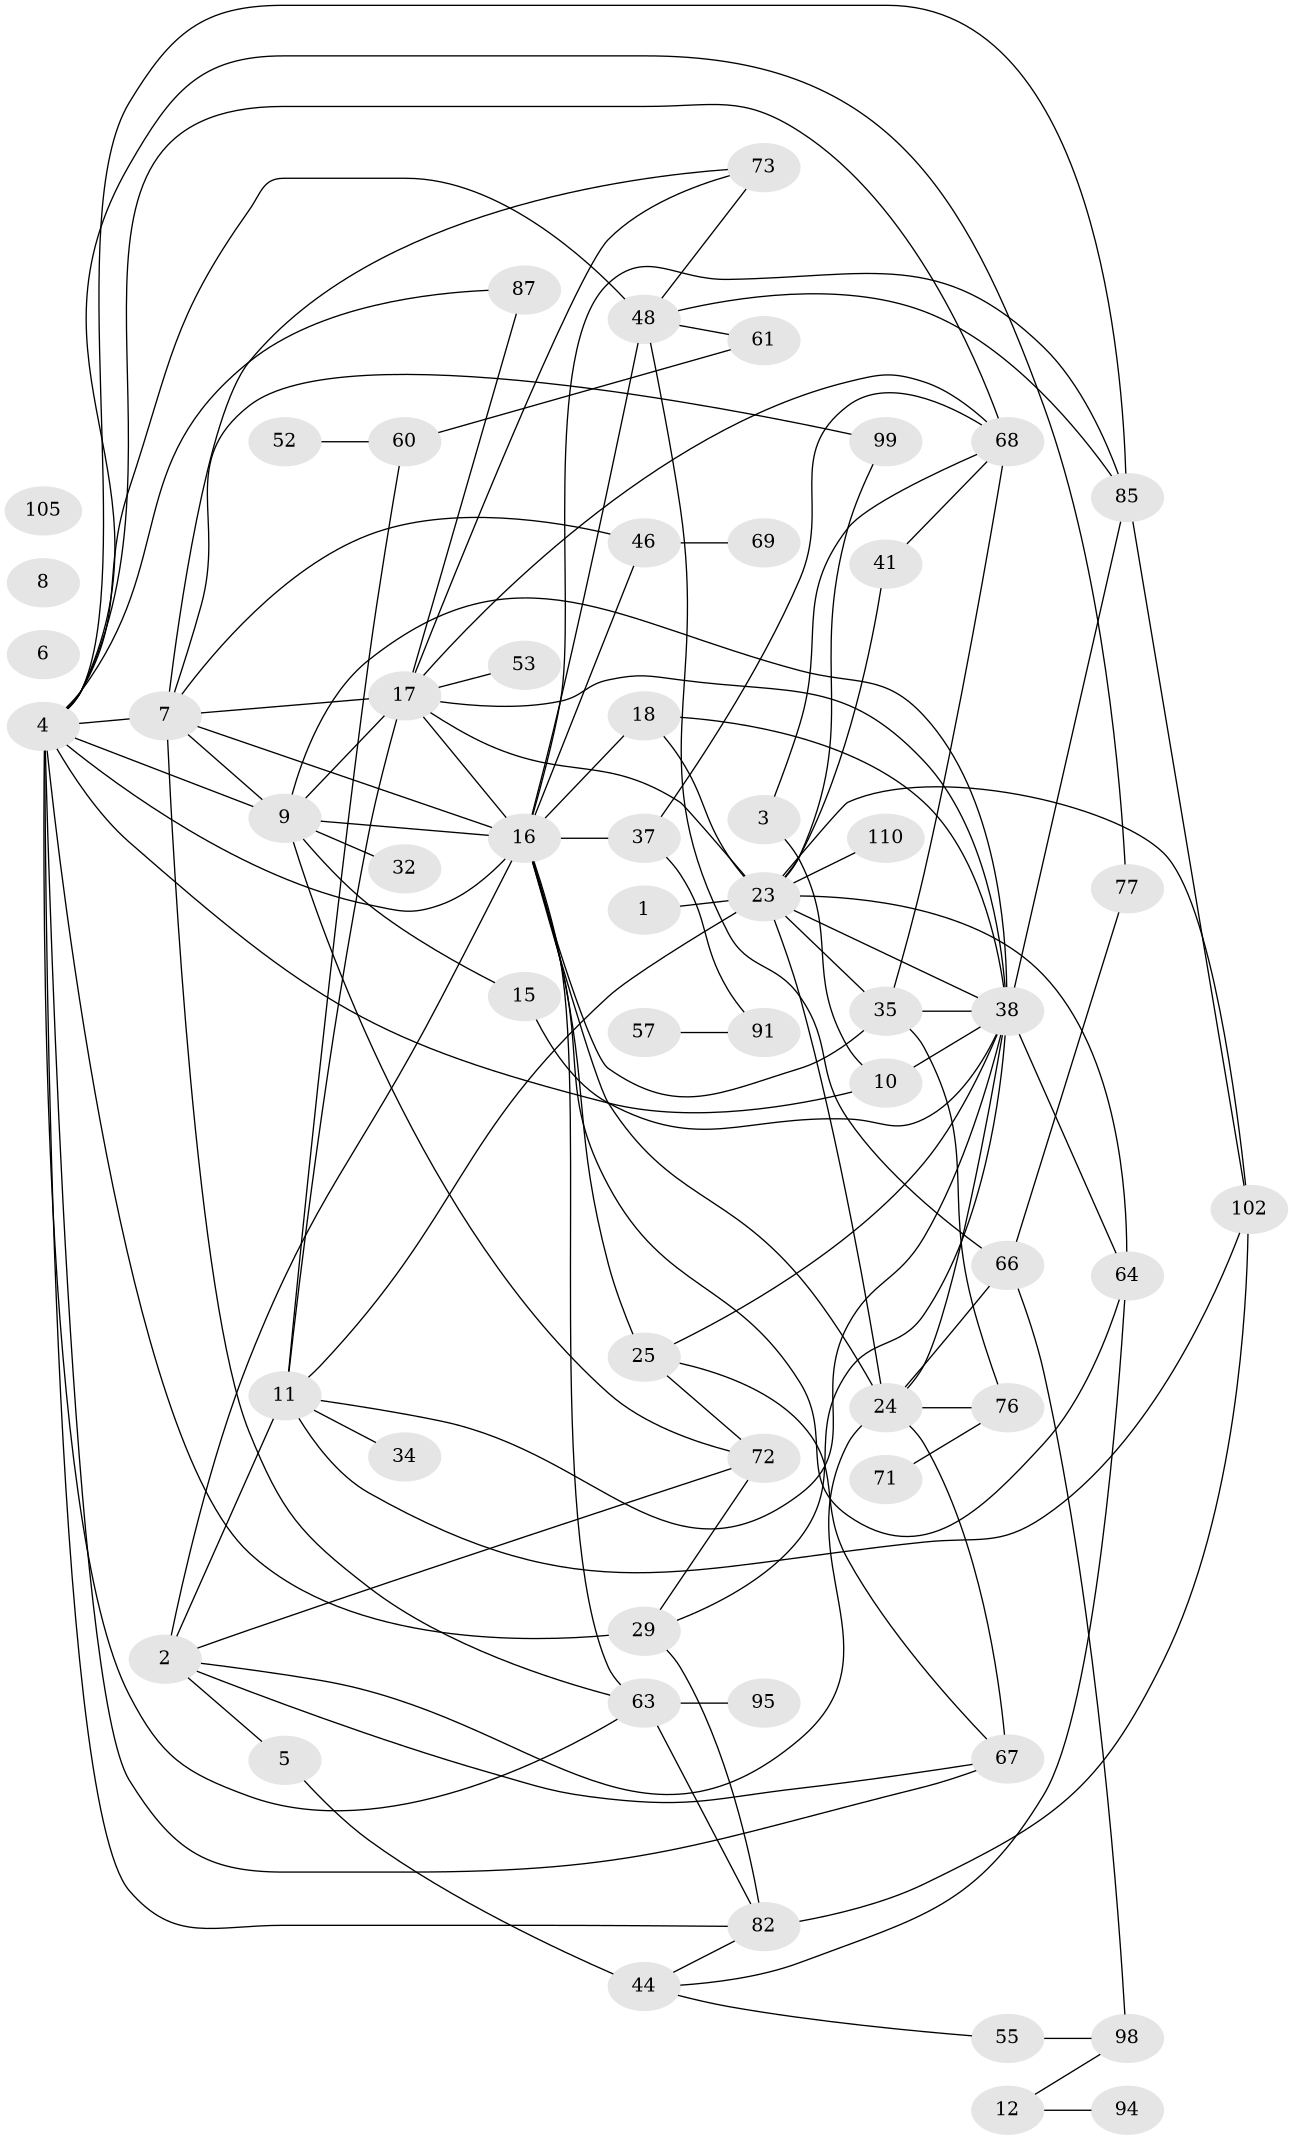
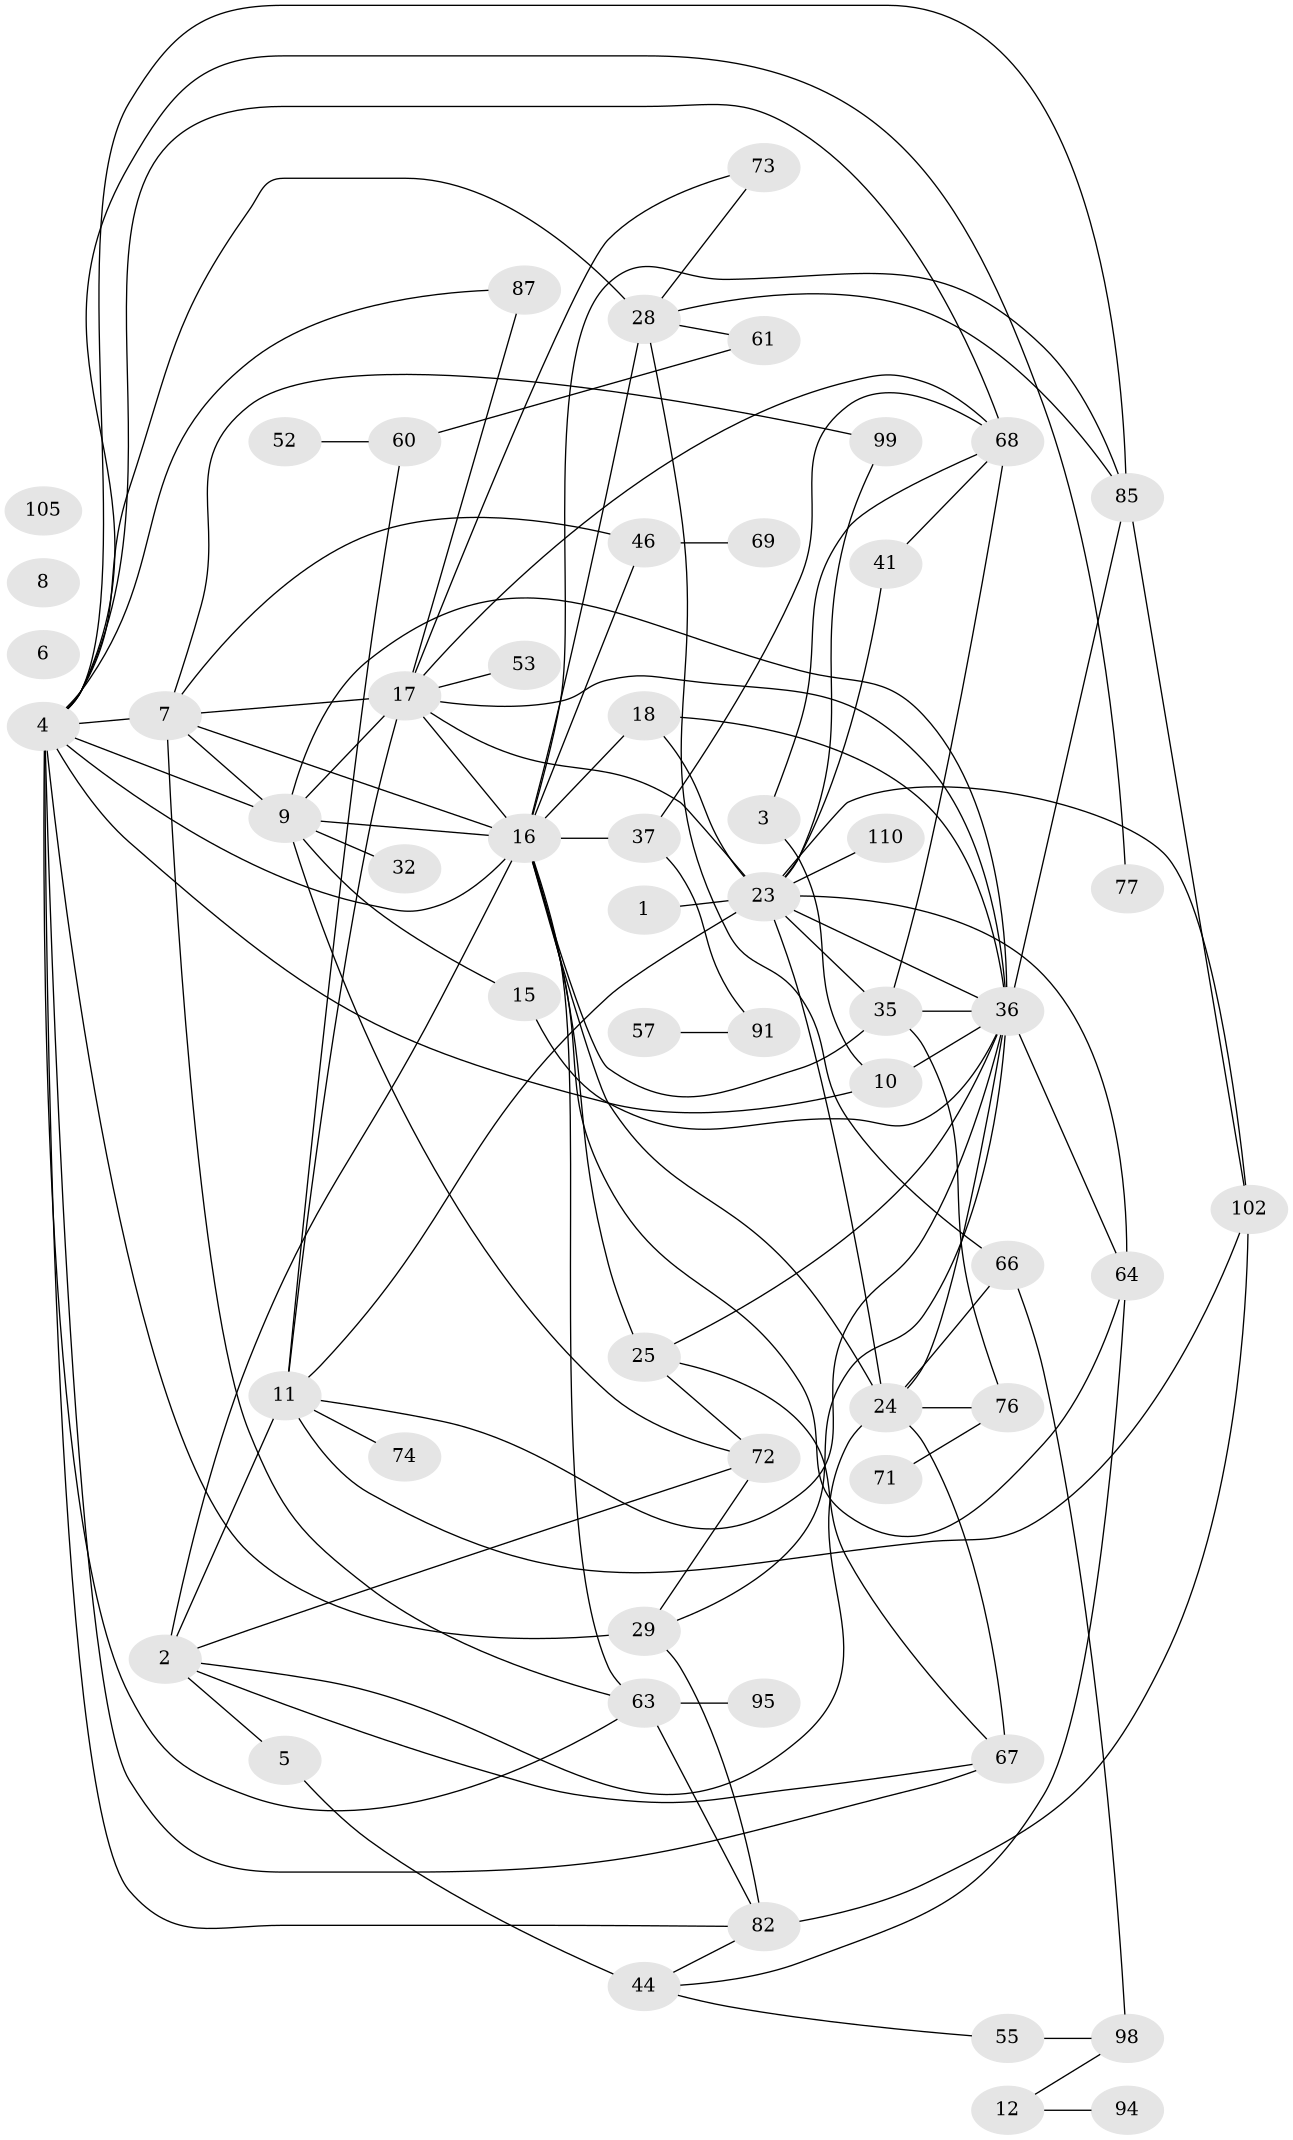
edge "73" -- "7": removed
node "48": label "48" -> "28"
node "38": label "38" -> "36"
edge "77" -- "66": removed
node "34": label "34" -> "74"
